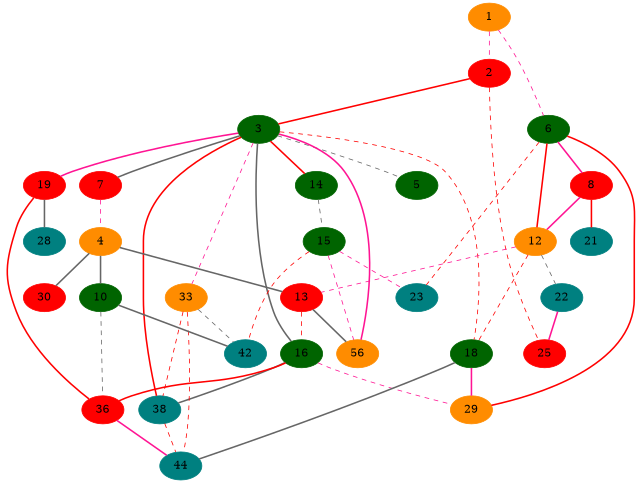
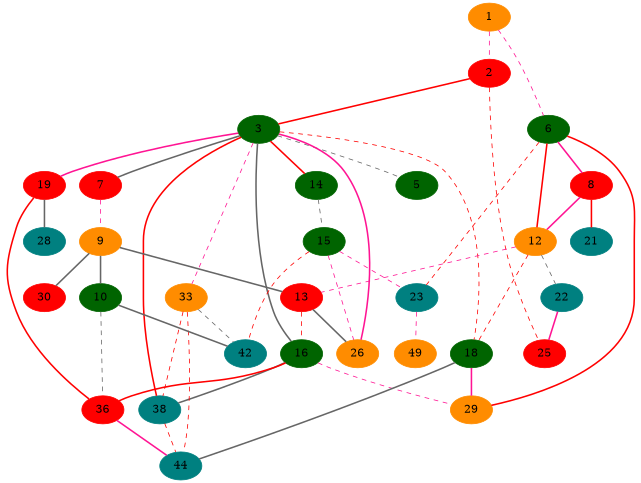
node "4": label "4" -> "9"
node "56": label "56" -> "26"
node "49": added
